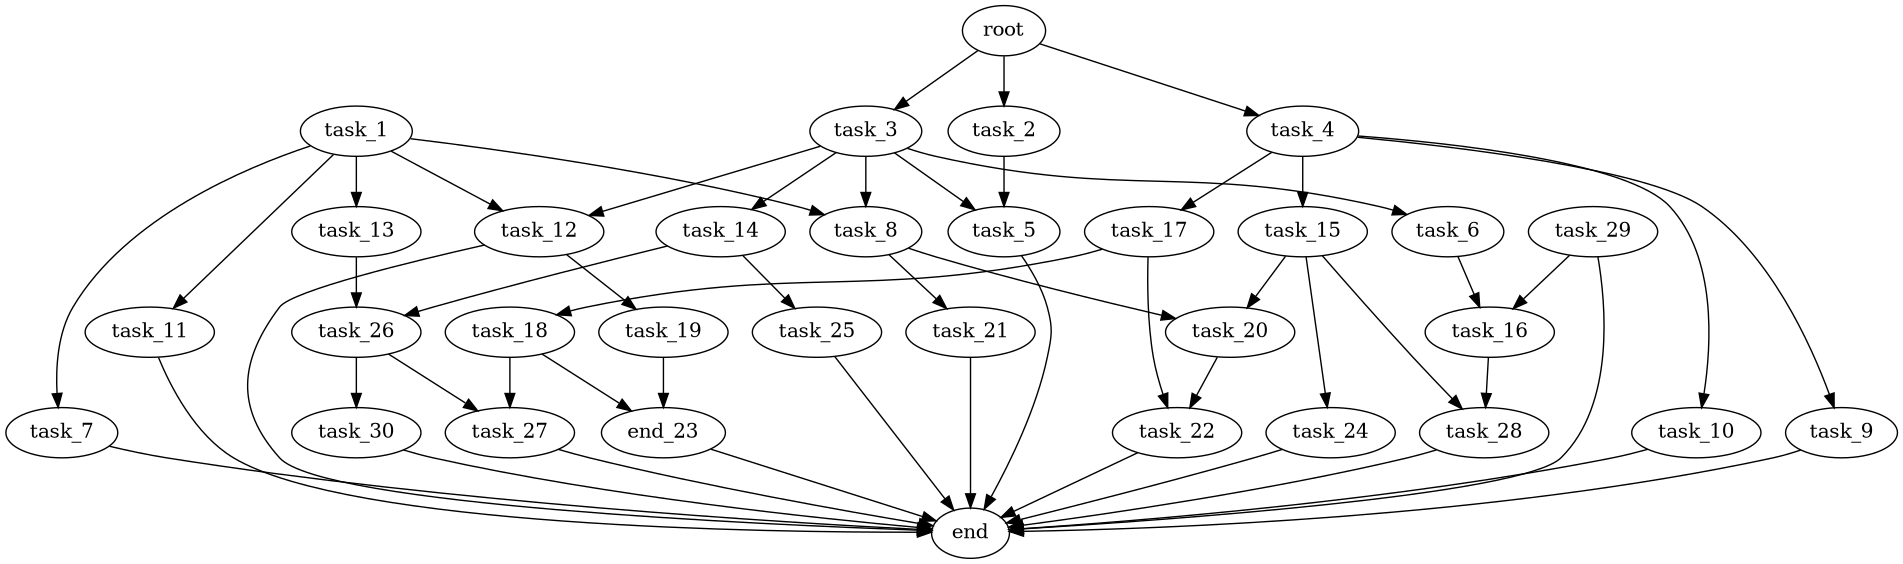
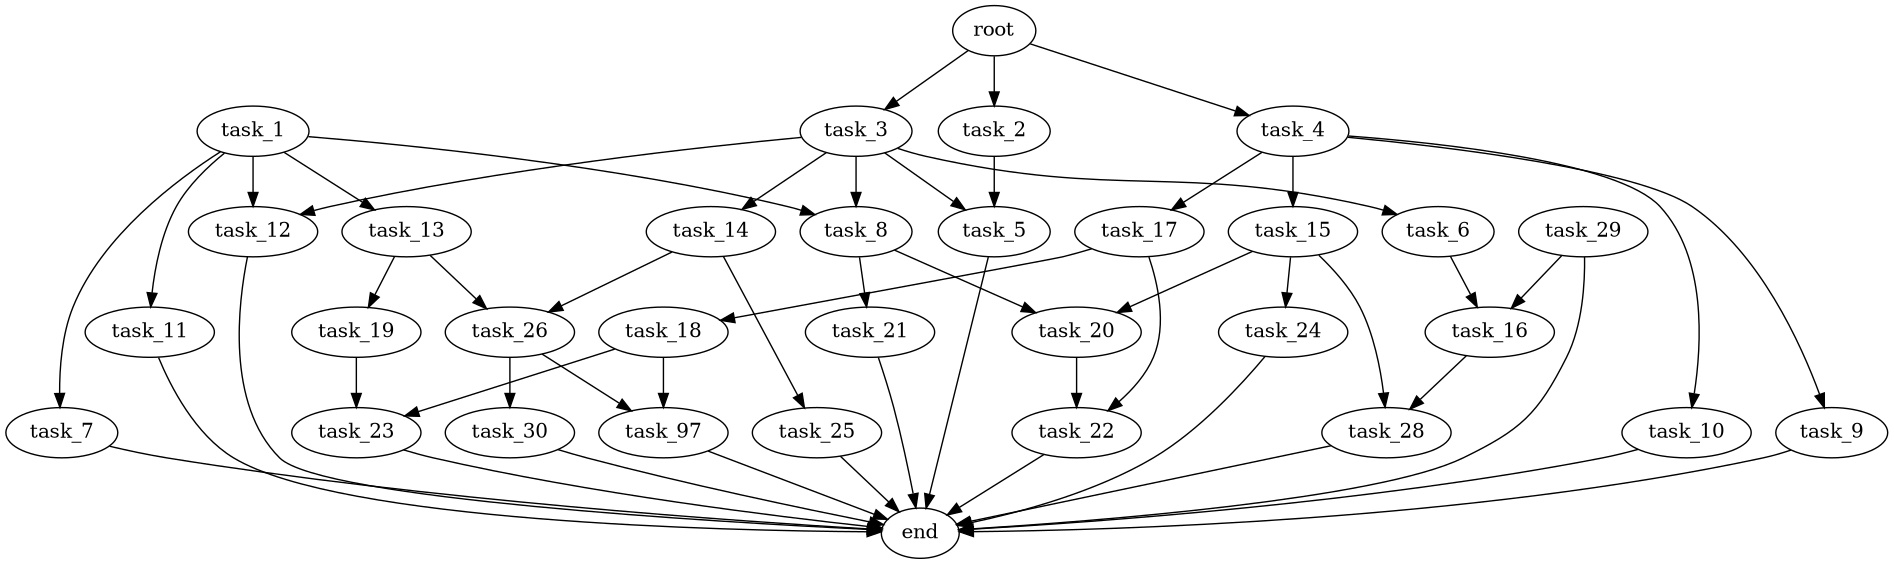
edge "task_12" -> "task_19": now "task_13" -> "task_19"
node "task_27": label "task_27" -> "task_97"
node "end_23": label "end_23" -> "task_23"
